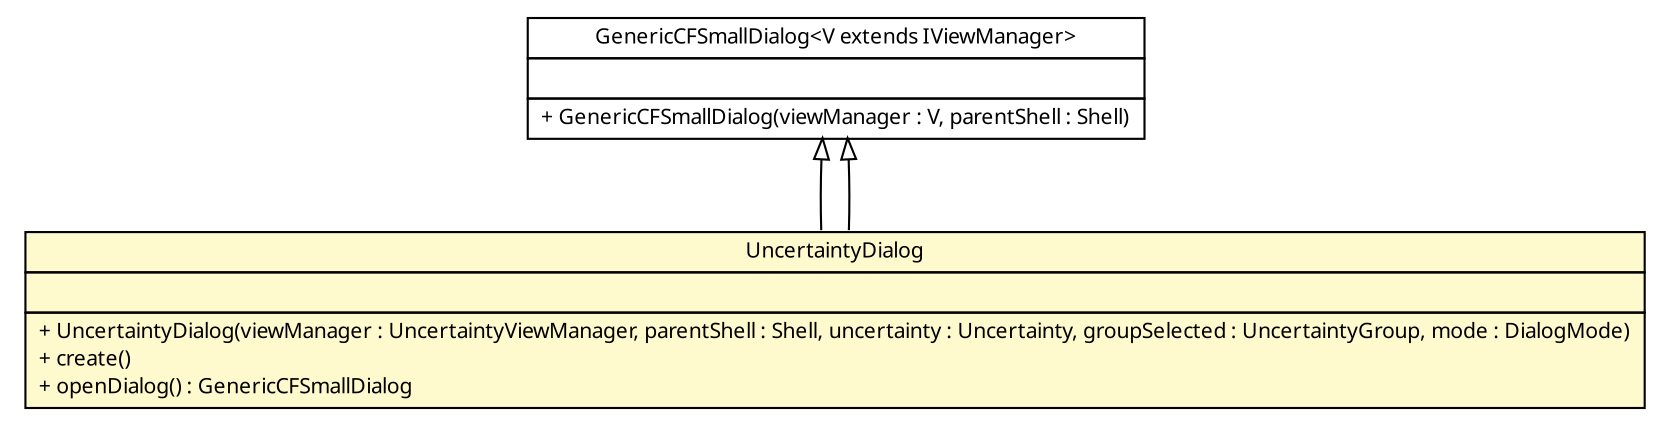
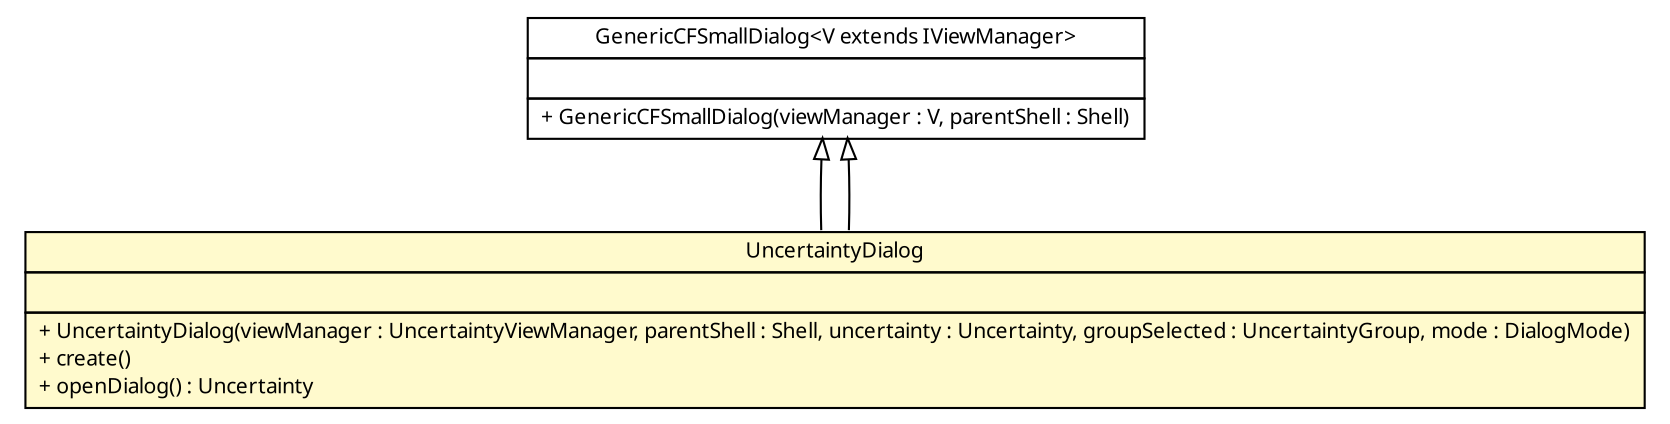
node "UncertaintyDialog": text "+ openDialog() : GenericCFSmallDialog" -> "+ openDialog() : Uncertainty"
